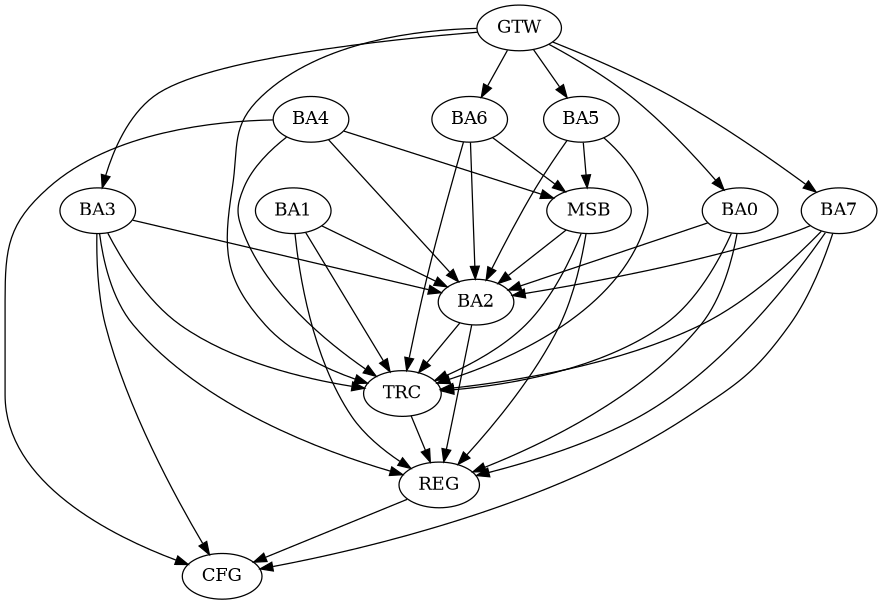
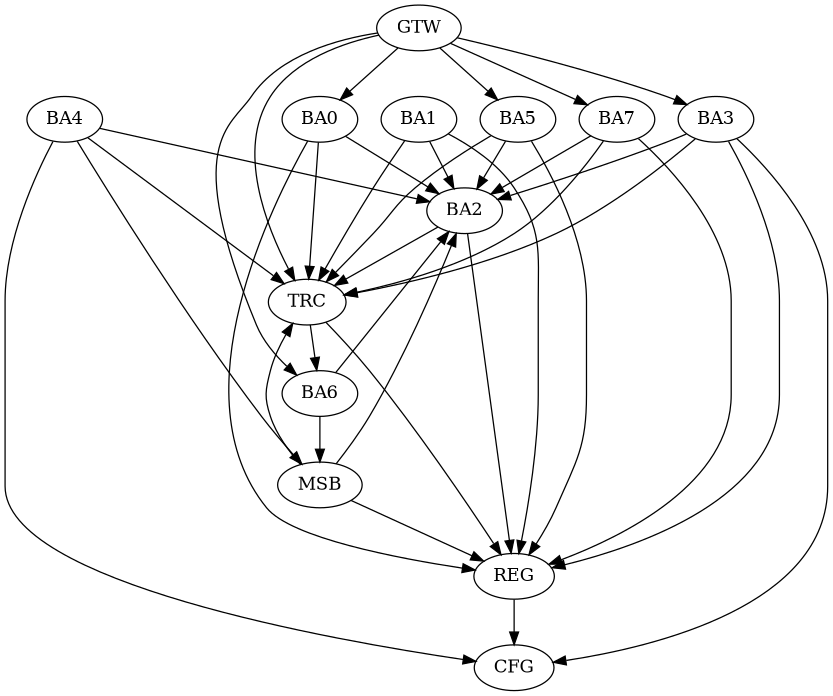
edge "BA5" -> "MSB": now "BA5" -> "REG"
edge "BA6" -> "TRC": reversed
edge "BA7" -> "CFG": removed
